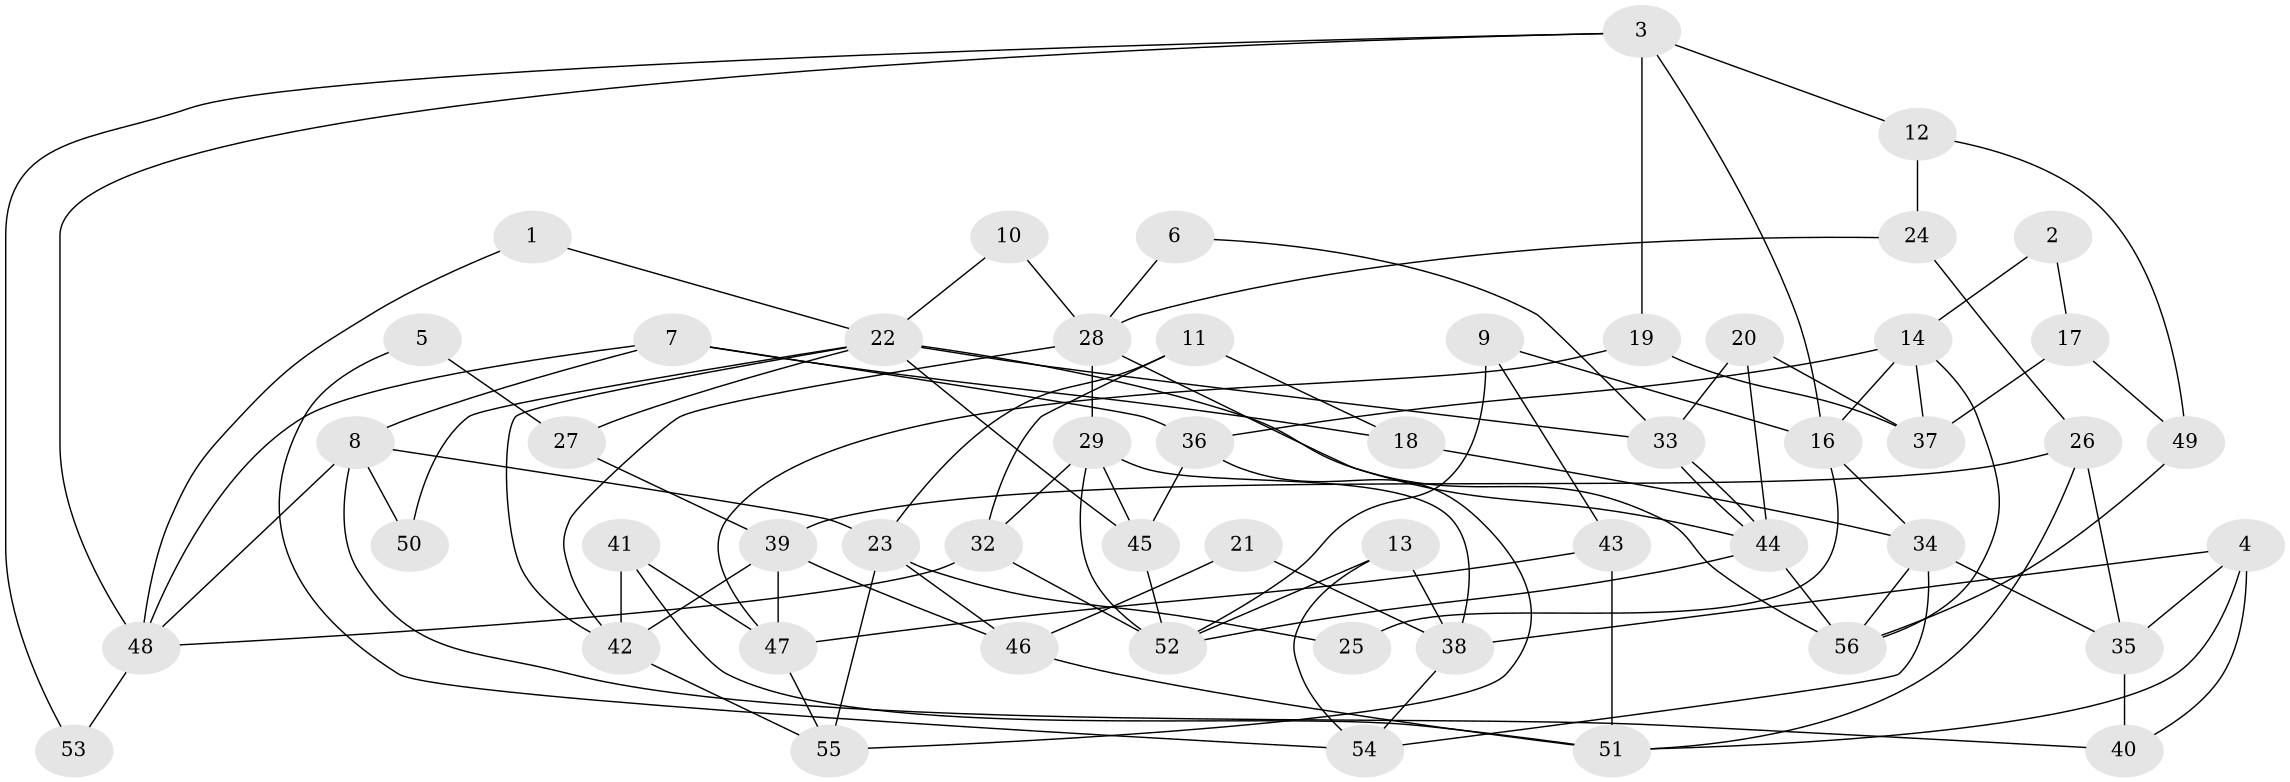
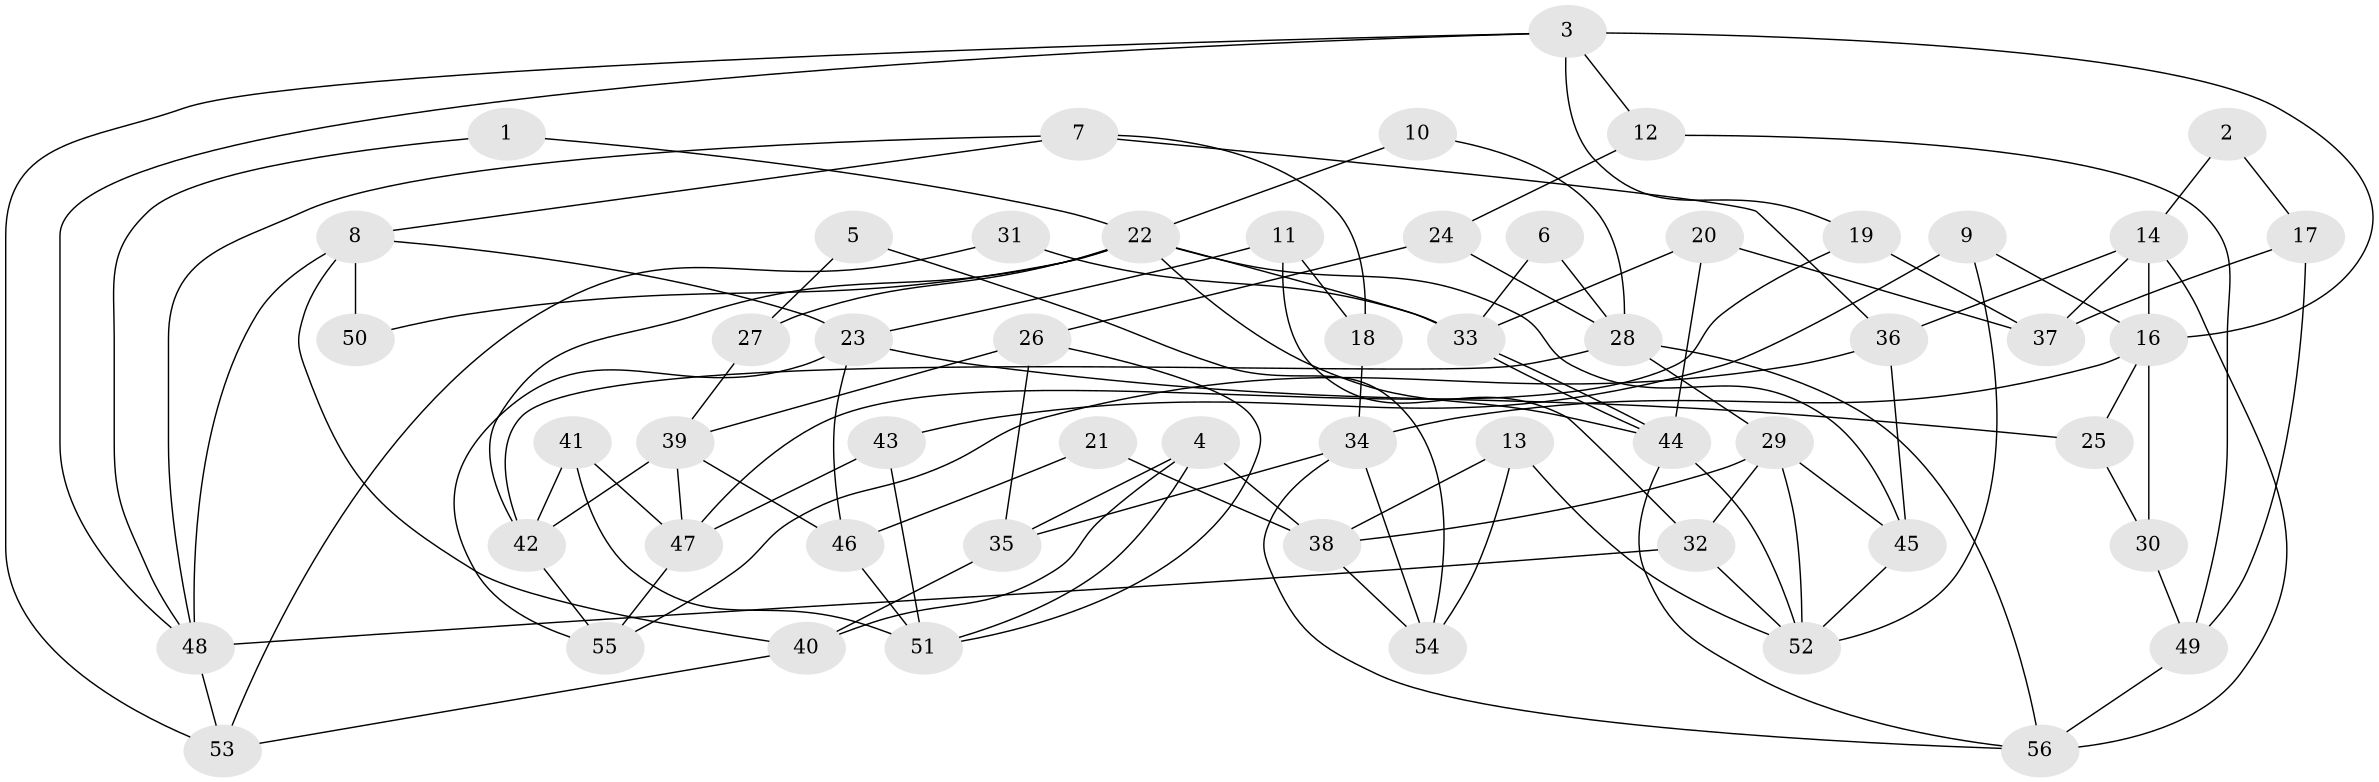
node "31": added
node "30": added
edge "40" -- "53": added
